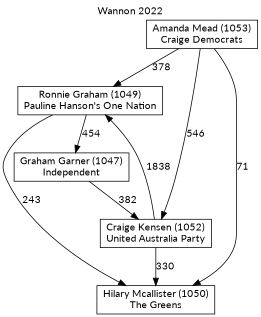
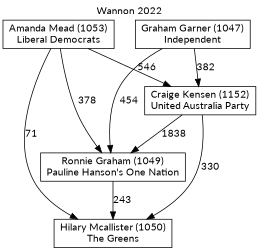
node "Amanda Mead (1053) Craige Democrats": label "Amanda Mead (1053) Craige Democrats" -> "Amanda Mead (1053) Liberal Democrats"
edge "Ronnie Graham (1049) Pauline Hanson's One Nation" -> "Graham Garner (1047) Independent": reversed
node "Craige Kensen (1052) United Australia Party": label "Craige Kensen (1052) United Australia Party" -> "Craige Kensen (1152) United Australia Party"
